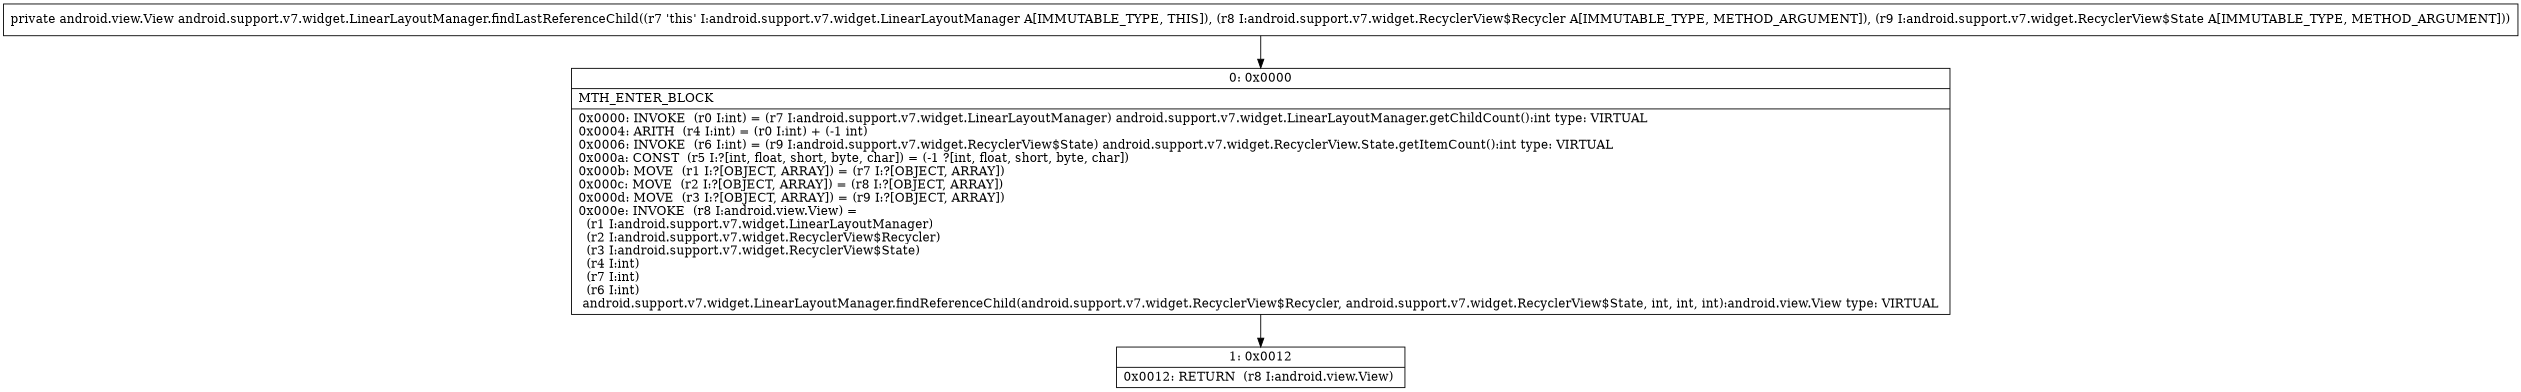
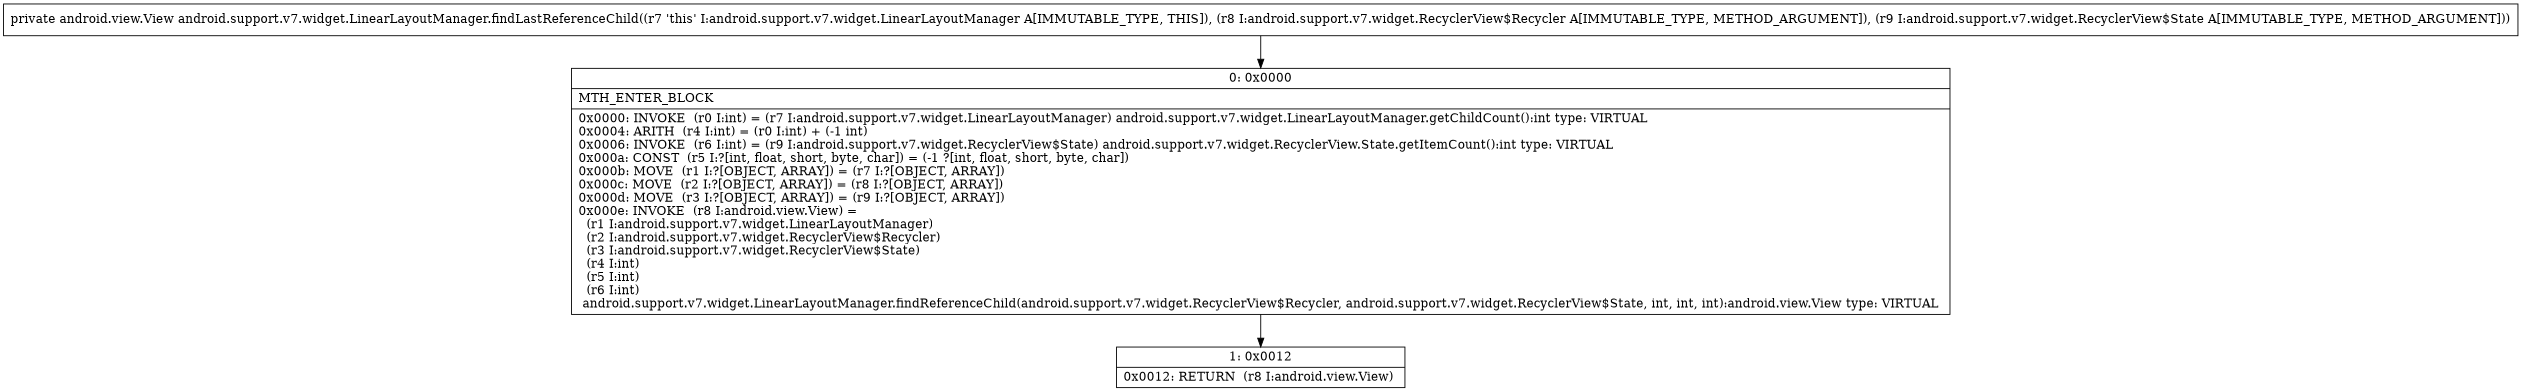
node "0: 0x0000": text "(r7 I:int)" -> "(r5 I:int)"
